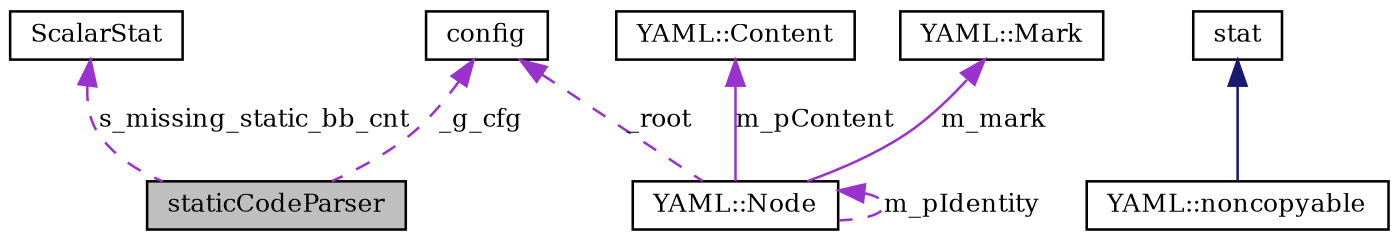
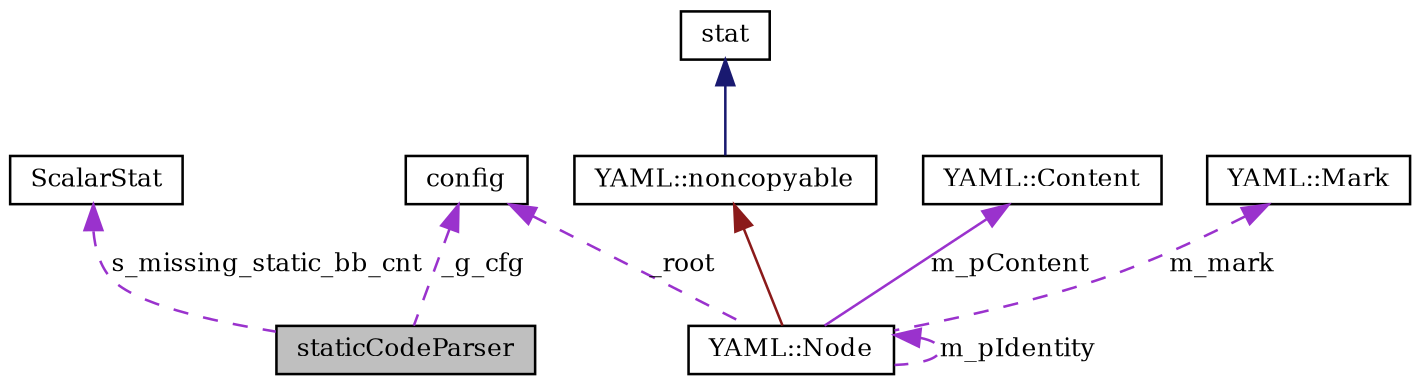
edge "YAML::Node" -> "YAML::Mark": style solid -> dashed
edge "YAML::Node" -> "YAML::noncopyable": added
